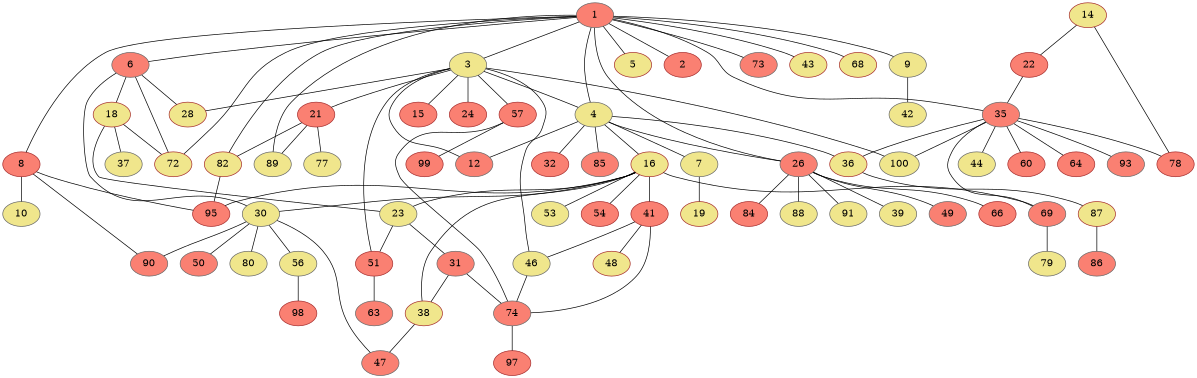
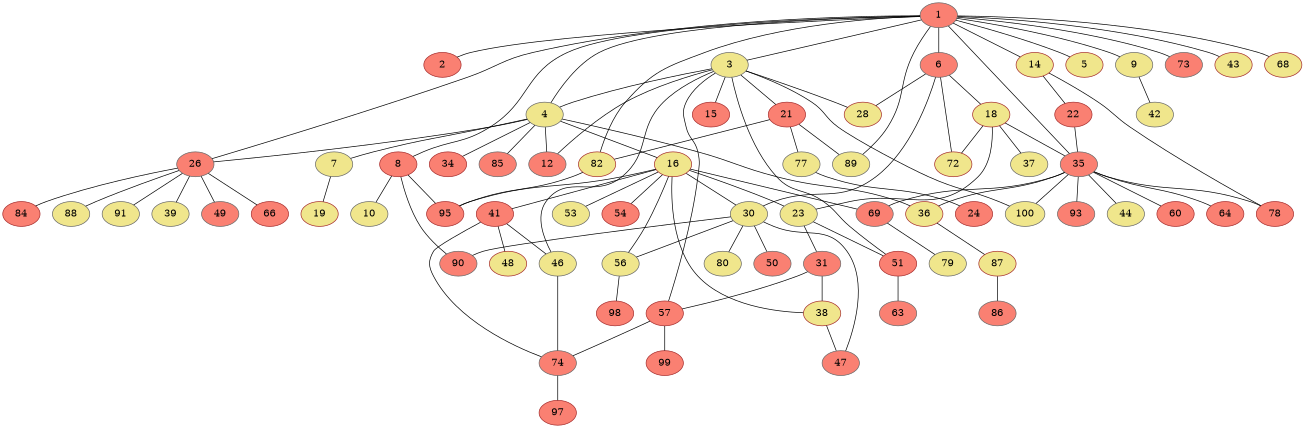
edge "1" -- "72": now "1" -- "14"
edge "3" -- "24": now "77" -- "24"
edge "18" -- "35": added
node "32": label "32" -> "34"
edge "16" -- "56": added
edge "31" -- "74": now "31" -- "57"
